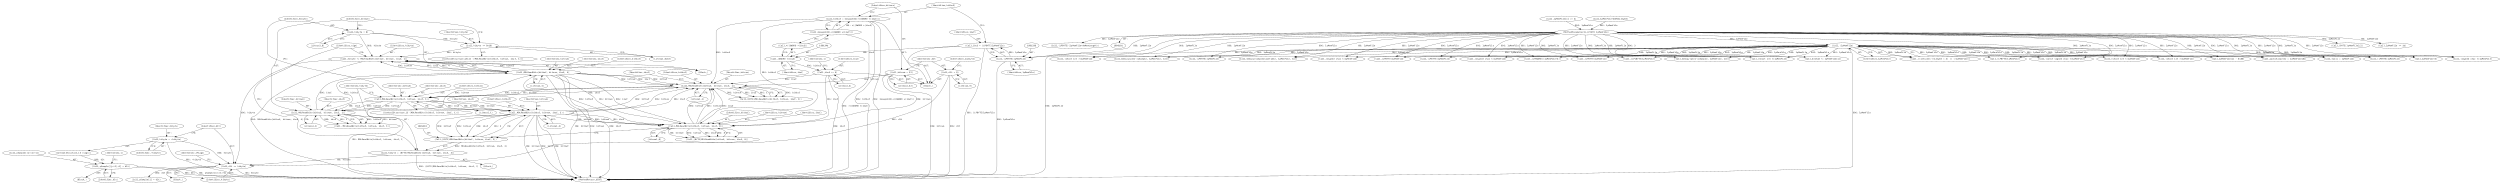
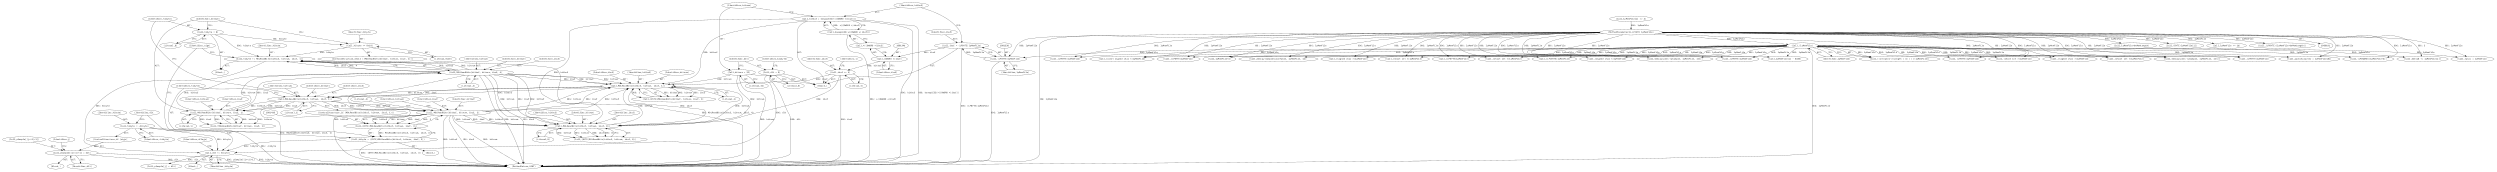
edge "(Call,lpMemFile+dwMemLength)" -> "(MethodParameterIn,LPCSTR lpMemFile)": reversed
edge "(Call,MDLReadBits(bitbuf, bitnum, ibuf, 3))" -> "(Literal,3)": removed, label "CFG:"
edge "(Call,MDLReadBits(bitbuf, bitnum, ibuf, 8))" -> "(Call,(BYTE)MDLReadBits(bitbuf, bitnum, ibuf, 3))": now "(Call,hibyte = (BYTE)MDLReadBits(bitbuf, bitnum, ibuf, 3))" -> "(Call,(BYTE)MDLReadBits(bitbuf, bitnum, ibuf, 3))"
